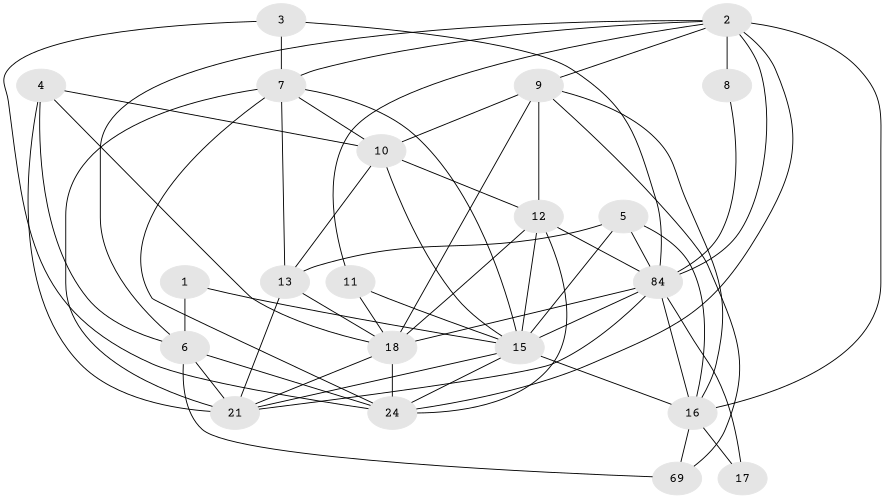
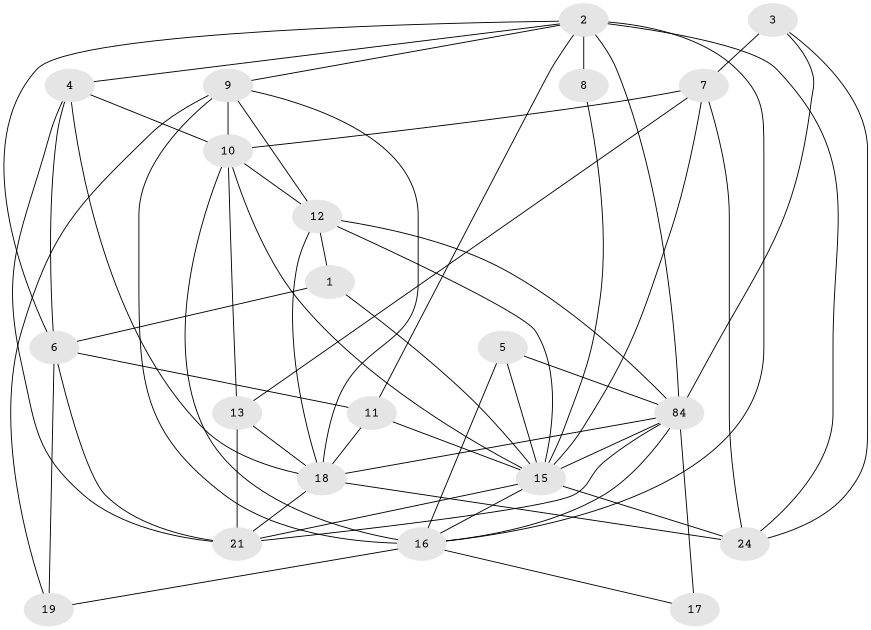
edge "2" -- "7": now "2" -- "4"
edge "8" -- "84": now "8" -- "15"
edge "7" -- "21": removed
edge "5" -- "13": removed
edge "12" -- "24": now "12" -- "1"
edge "6" -- "24": now "6" -- "11"
edge "10" -- "16": added
node "69": label "69" -> "19"
